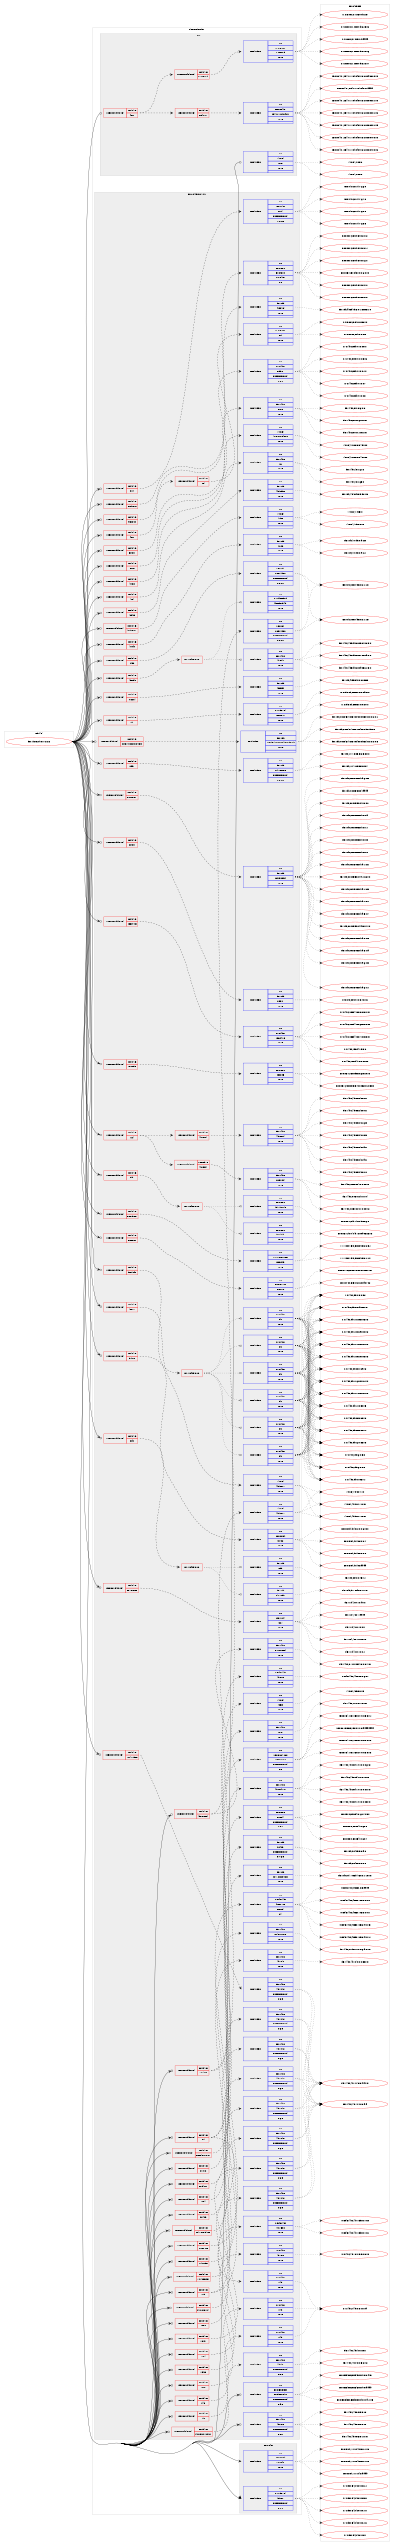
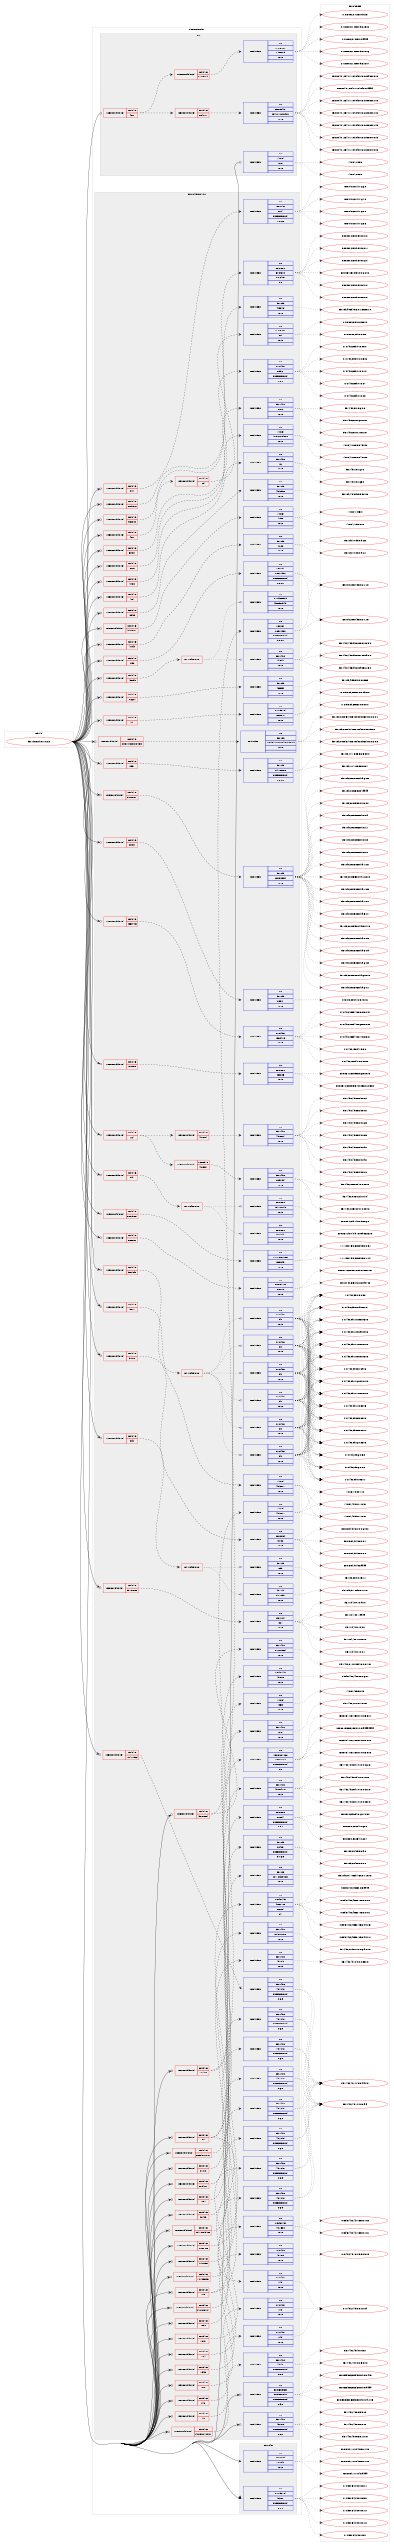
node "dev-db/postgresql-9.6.13-r1": added
